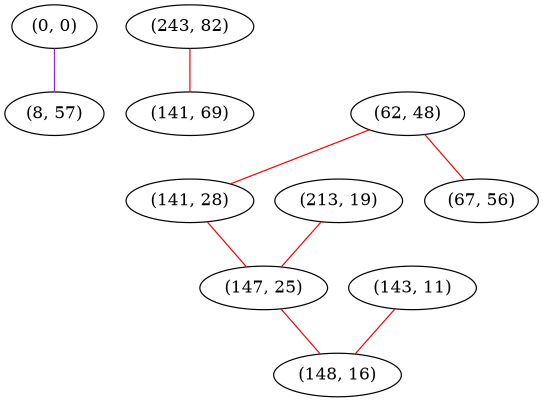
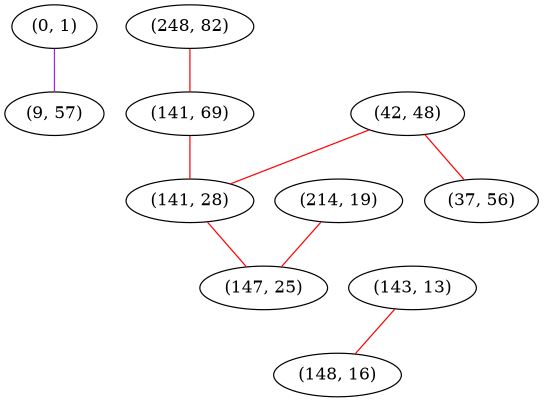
node "(0, 0)": label "(0, 0)" -> "(0, 1)"
node "(243, 82)": label "(243, 82)" -> "(248, 82)"
node "(8, 57)": label "(8, 57)" -> "(9, 57)"
node "(62, 48)": label "(62, 48)" -> "(42, 48)"
edge "(141, 69)" -- "(141, 28)": added
node "(213, 19)": label "(213, 19)" -> "(214, 19)"
node "(67, 56)": label "(67, 56)" -> "(37, 56)"
node "(143, 11)": label "(143, 11)" -> "(143, 13)"
edge "(147, 25)" -- "(148, 16)": removed
